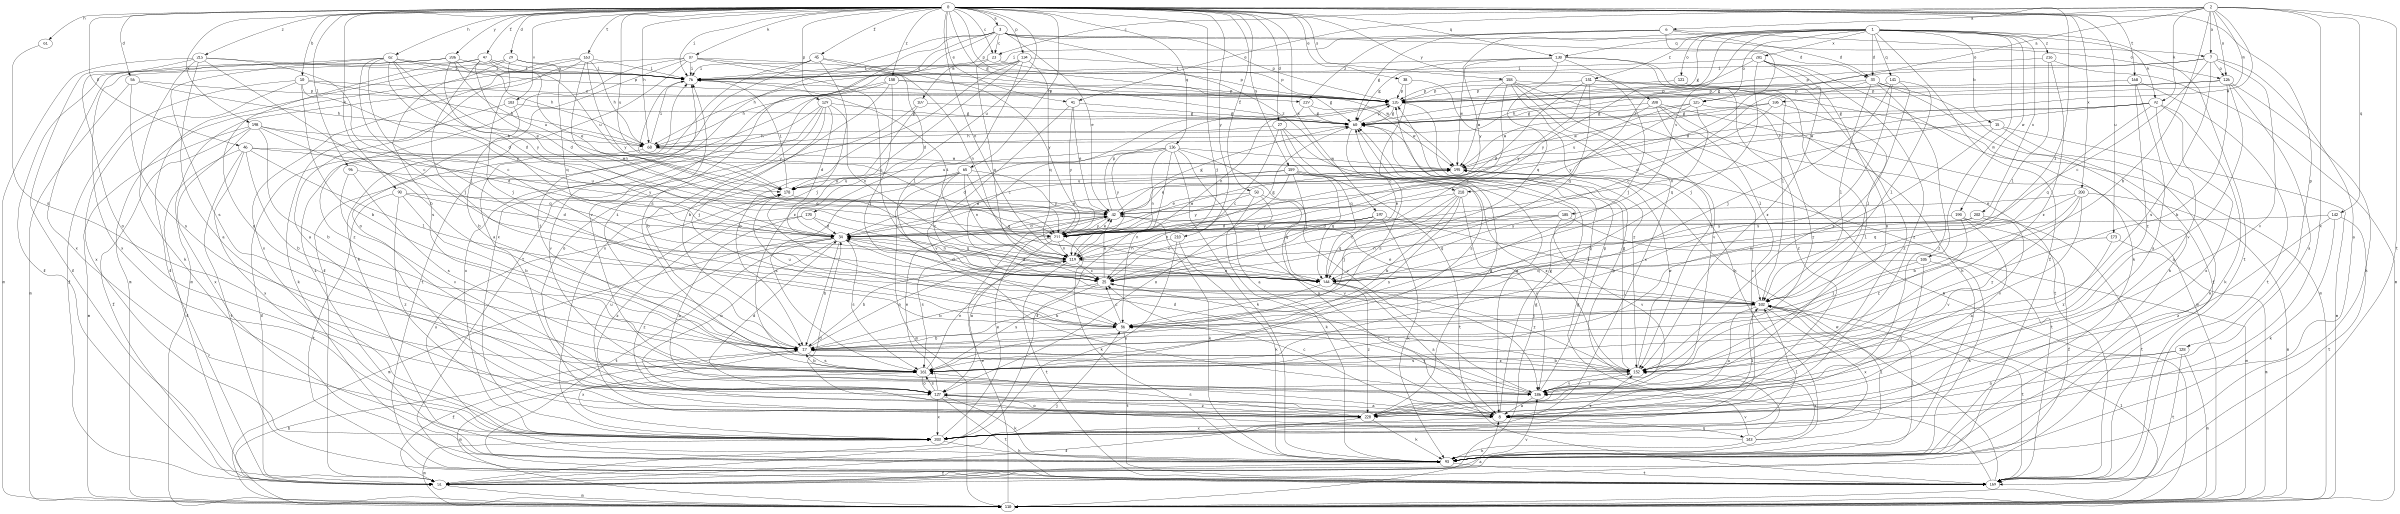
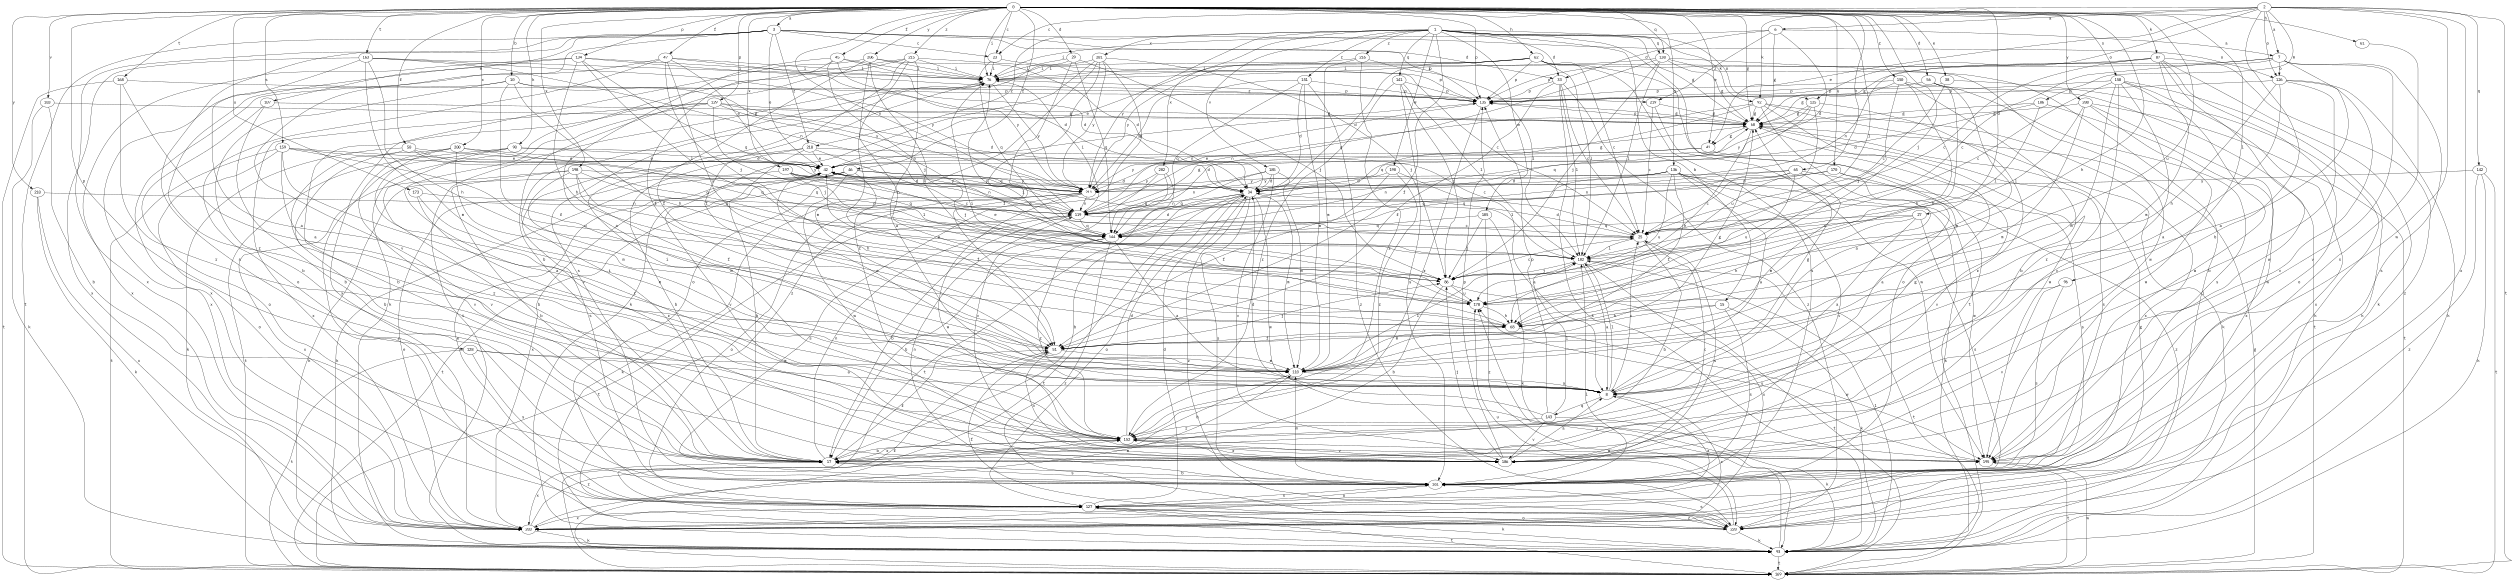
node "121": removed
edge "41" -> "60": reversed
edge "178" -> "68": added, label "h"
